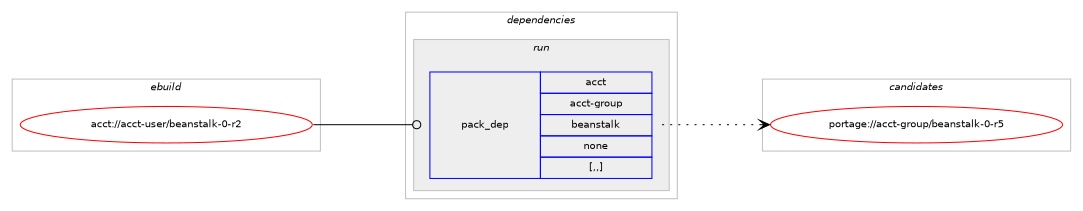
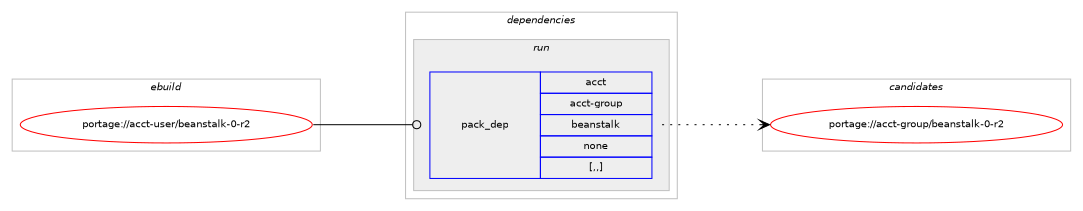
node "acct://acct-user/beanstalk-0-r2": label "acct://acct-user/beanstalk-0-r2" -> "portage://acct-user/beanstalk-0-r2"
node "portage://acct-group/beanstalk-0-r5": label "portage://acct-group/beanstalk-0-r5" -> "portage://acct-group/beanstalk-0-r2"
